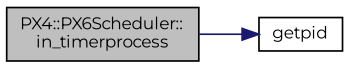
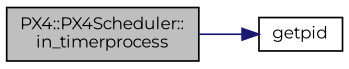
node "PX4::PX6Scheduler:: in_timerprocess": label "PX4::PX6Scheduler:: in_timerprocess" -> "PX4::PX4Scheduler:: in_timerprocess"
